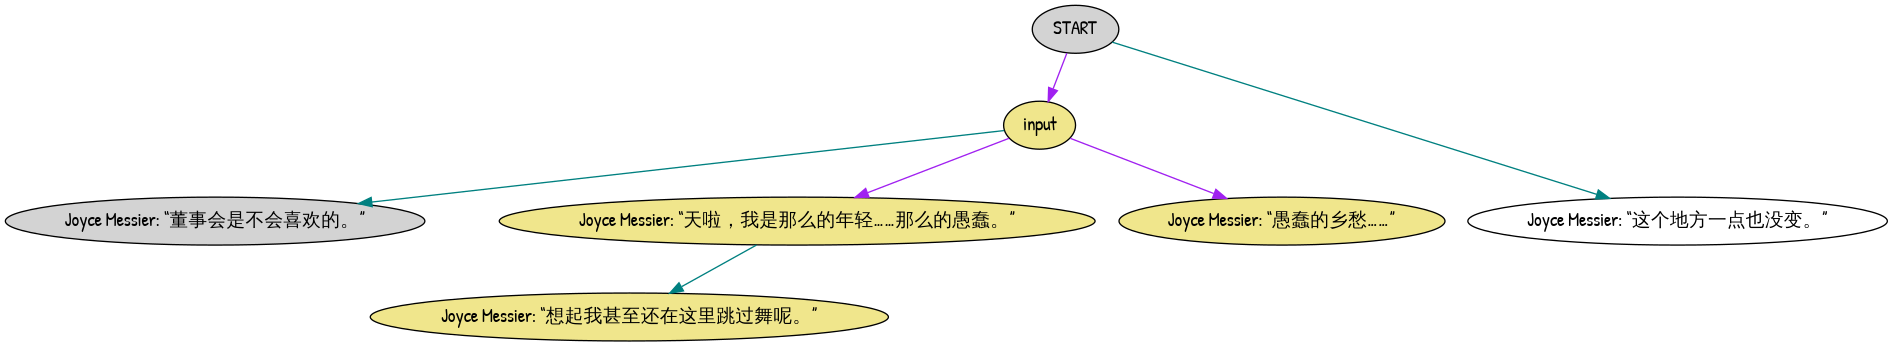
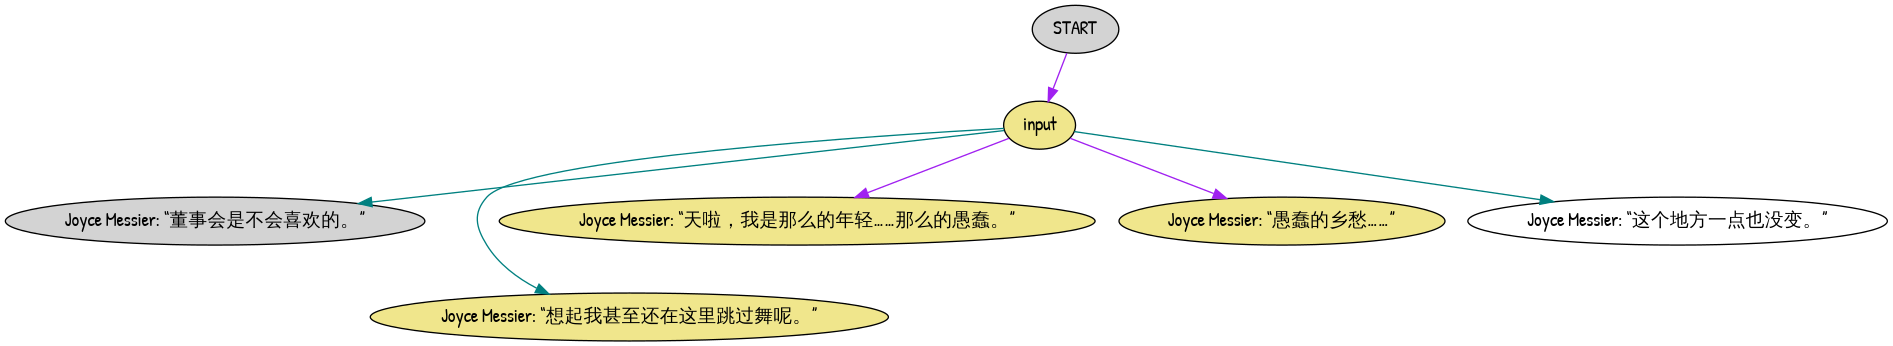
edge "START" -> "Joyce Messier: “这个地方一点也没变。”": now "input" -> "Joyce Messier: “这个地方一点也没变。”"
edge "Joyce Messier: “天啦，我是那么的年轻……那么的愚蠢。”" -> "Joyce Messier: “想起我甚至还在这里跳过舞呢。”": now "input" -> "Joyce Messier: “想起我甚至还在这里跳过舞呢。”"
